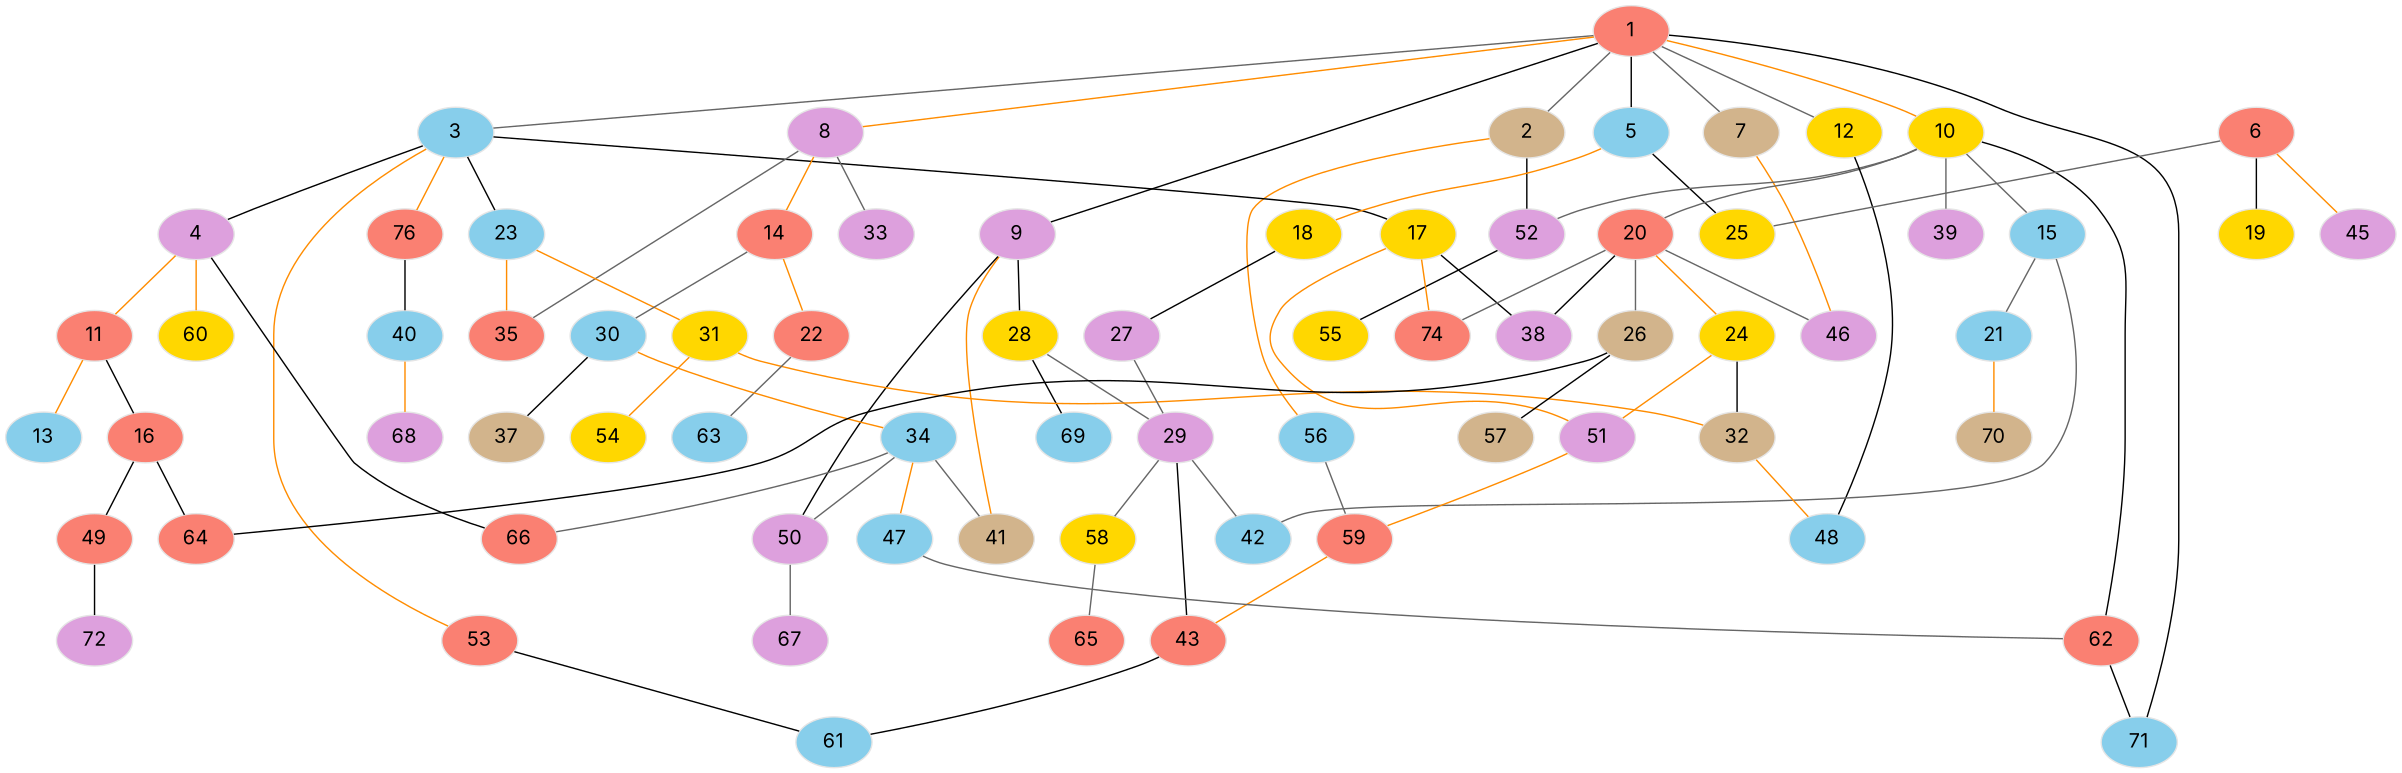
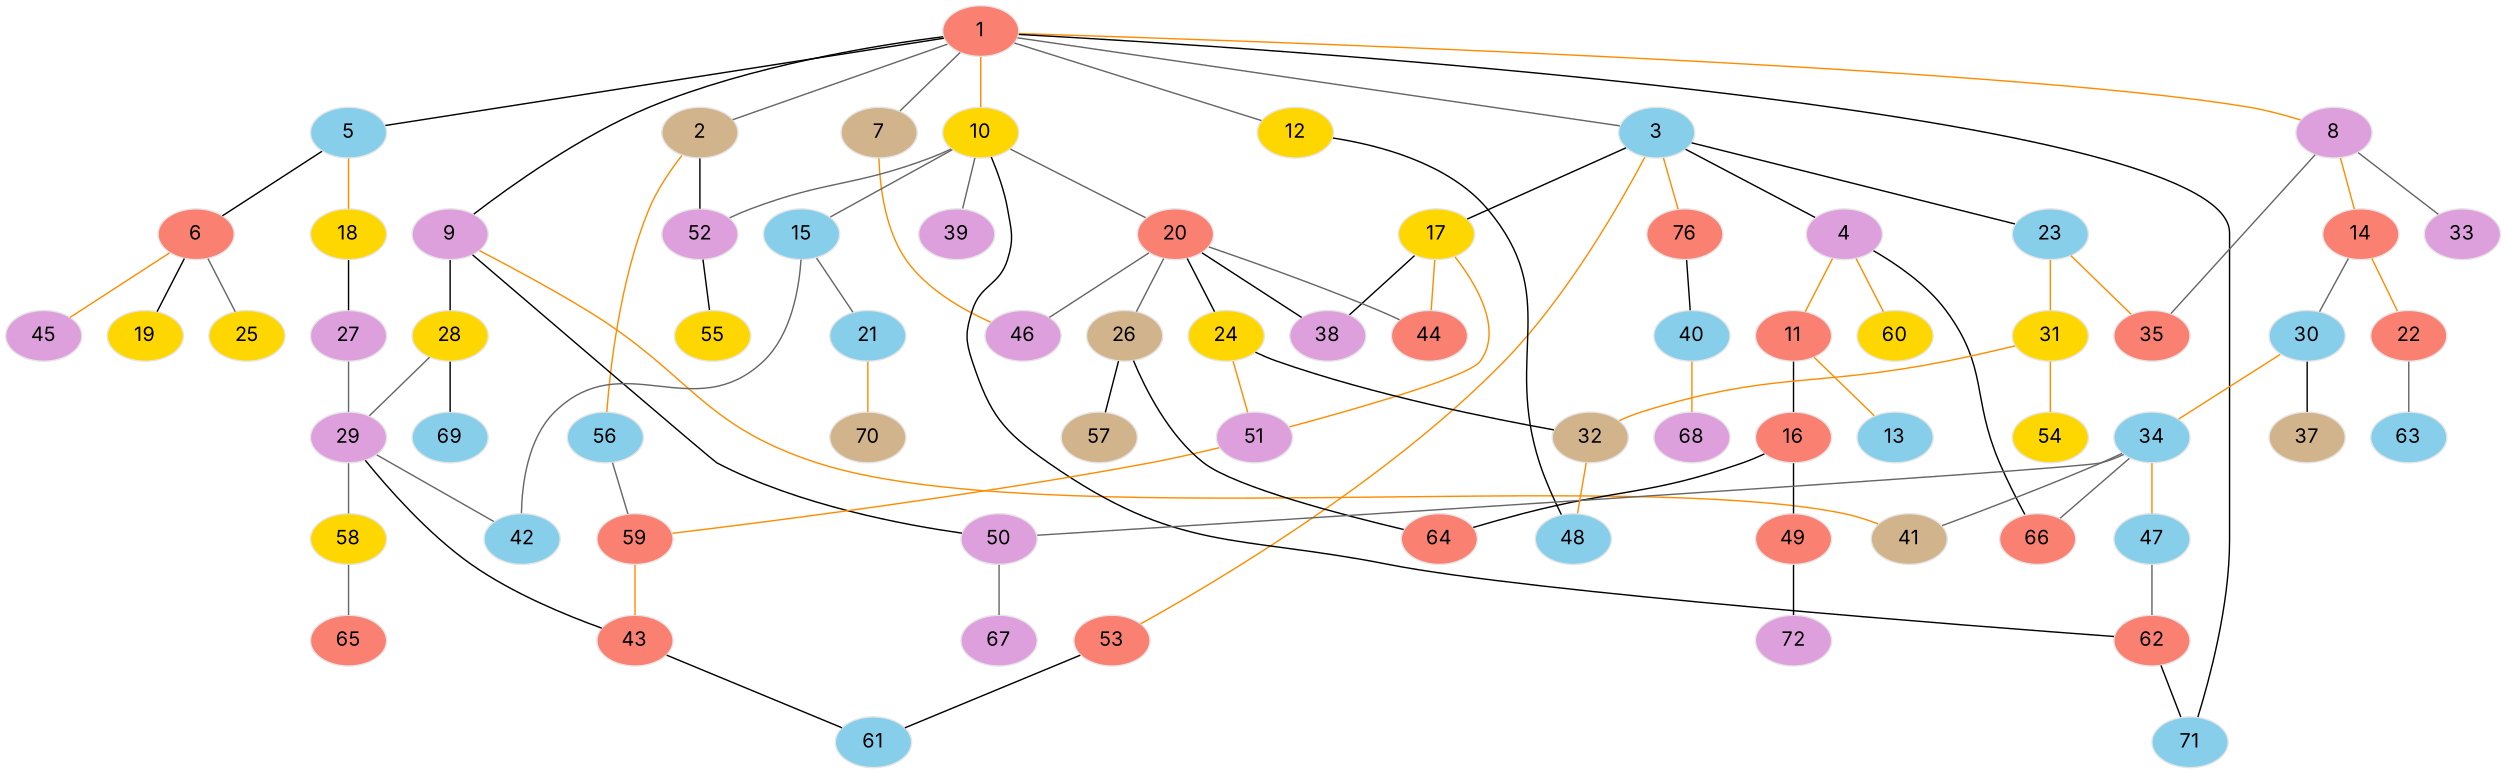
edge "5" -- "25": now "5" -- "6"
edge "20" -- "24": color darkorange -> black
node "74": label "74" -> "44"
